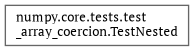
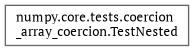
node "numpy.core.tests.test _array_coercion.TestNested": label "numpy.core.tests.test _array_coercion.TestNested" -> "numpy.core.tests.coercion _array_coercion.TestNested"
